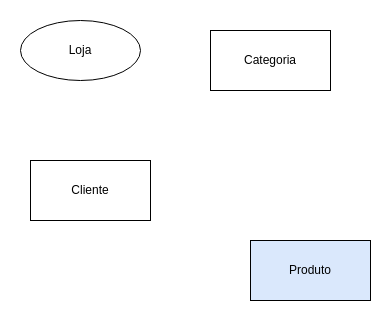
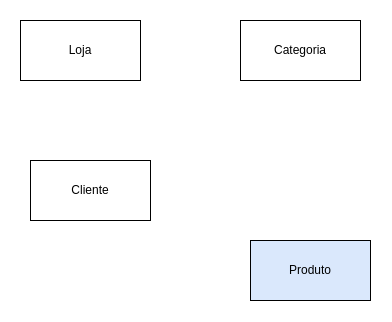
node "Loja": shape ellipse -> rectangle
node "Categoria": moved (271, 61) -> (301, 51)
